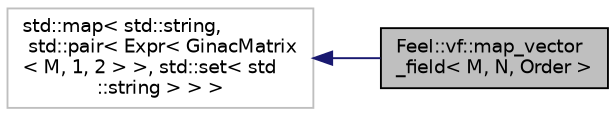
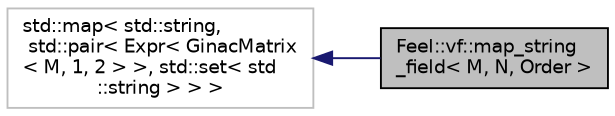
node "Feel::vf::map_vector _field< M, N, Order >": label "Feel::vf::map_vector _field< M, N, Order >" -> "Feel::vf::map_string _field< M, N, Order >"
